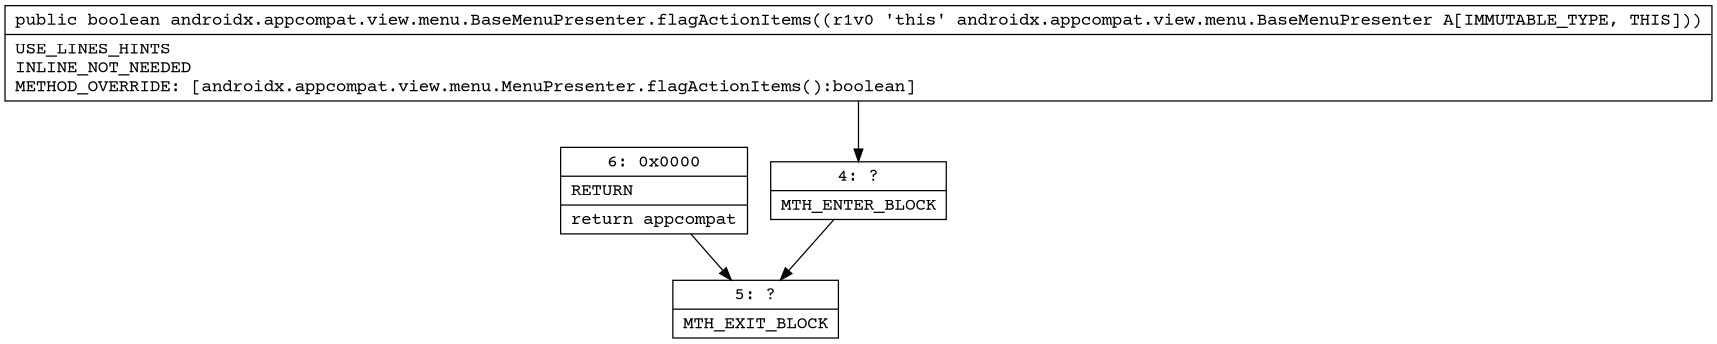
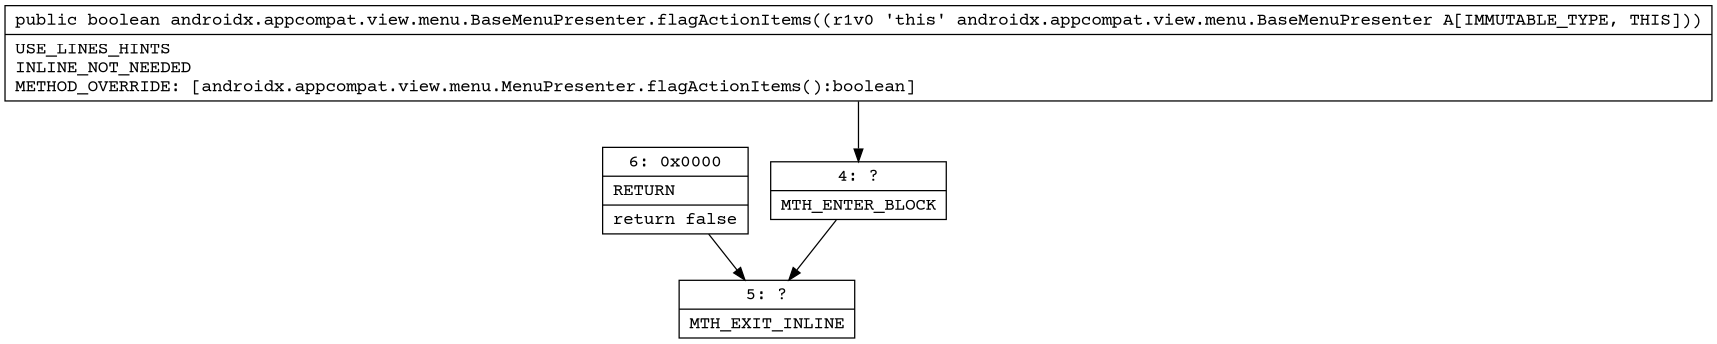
node "6: 0x0000": text "return appcompat" -> "return false"
node "5: ?": text "MTH_EXIT_BLOCK" -> "MTH_EXIT_INLINE"
